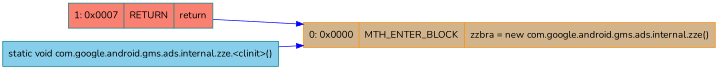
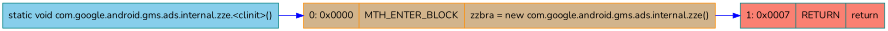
edge "1: 0x0007" -> "0: 0x0000": reversed
